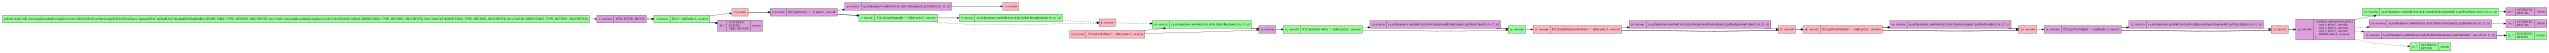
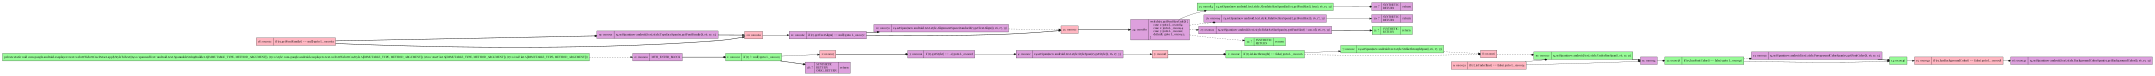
edge "3: 0x000a" -> "6: 0x001c": now "5: 0x0018" -> "6: 0x001c"
node "17: 0x0058": removed
